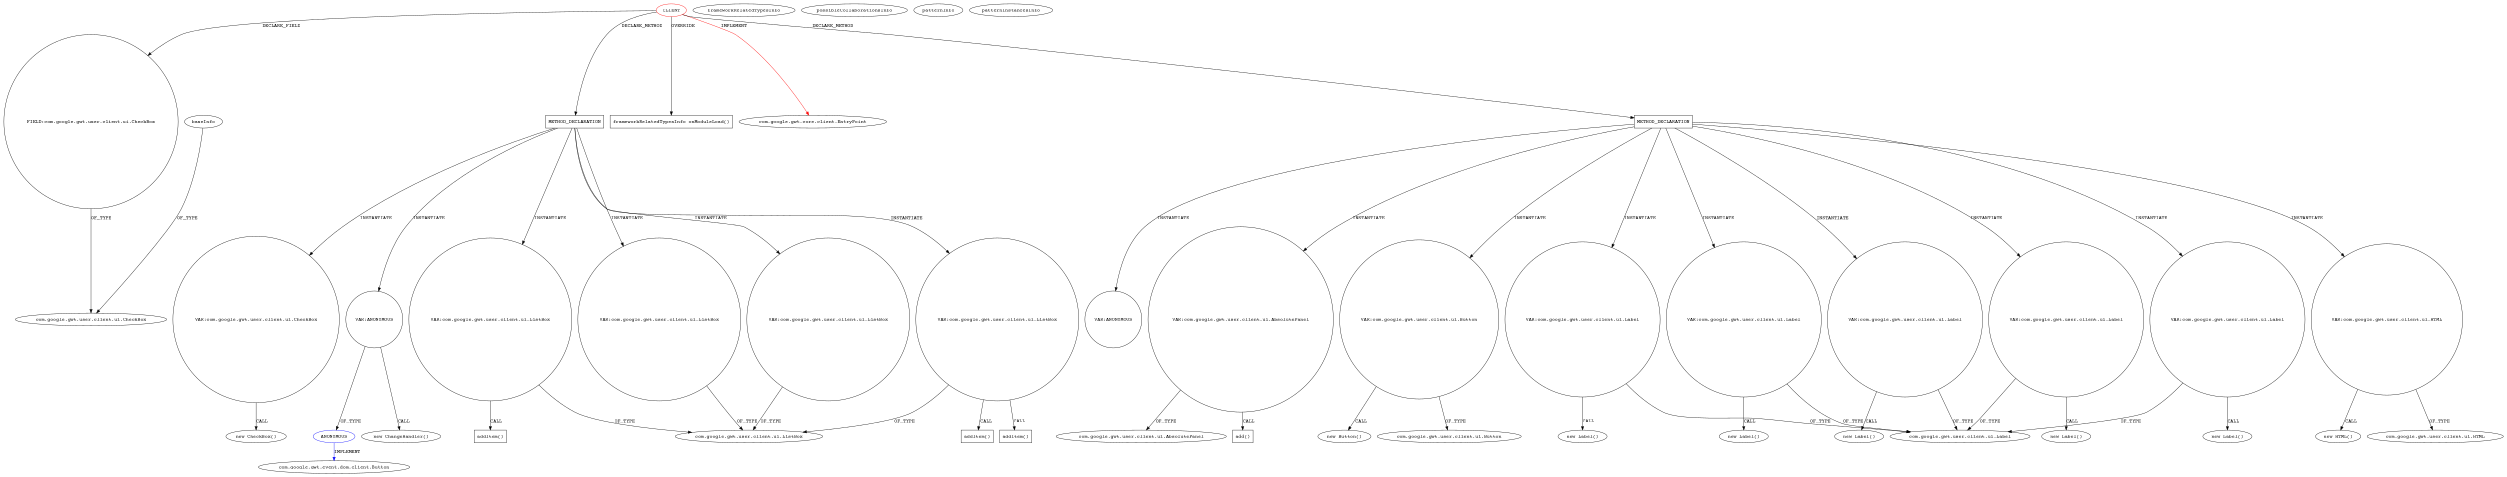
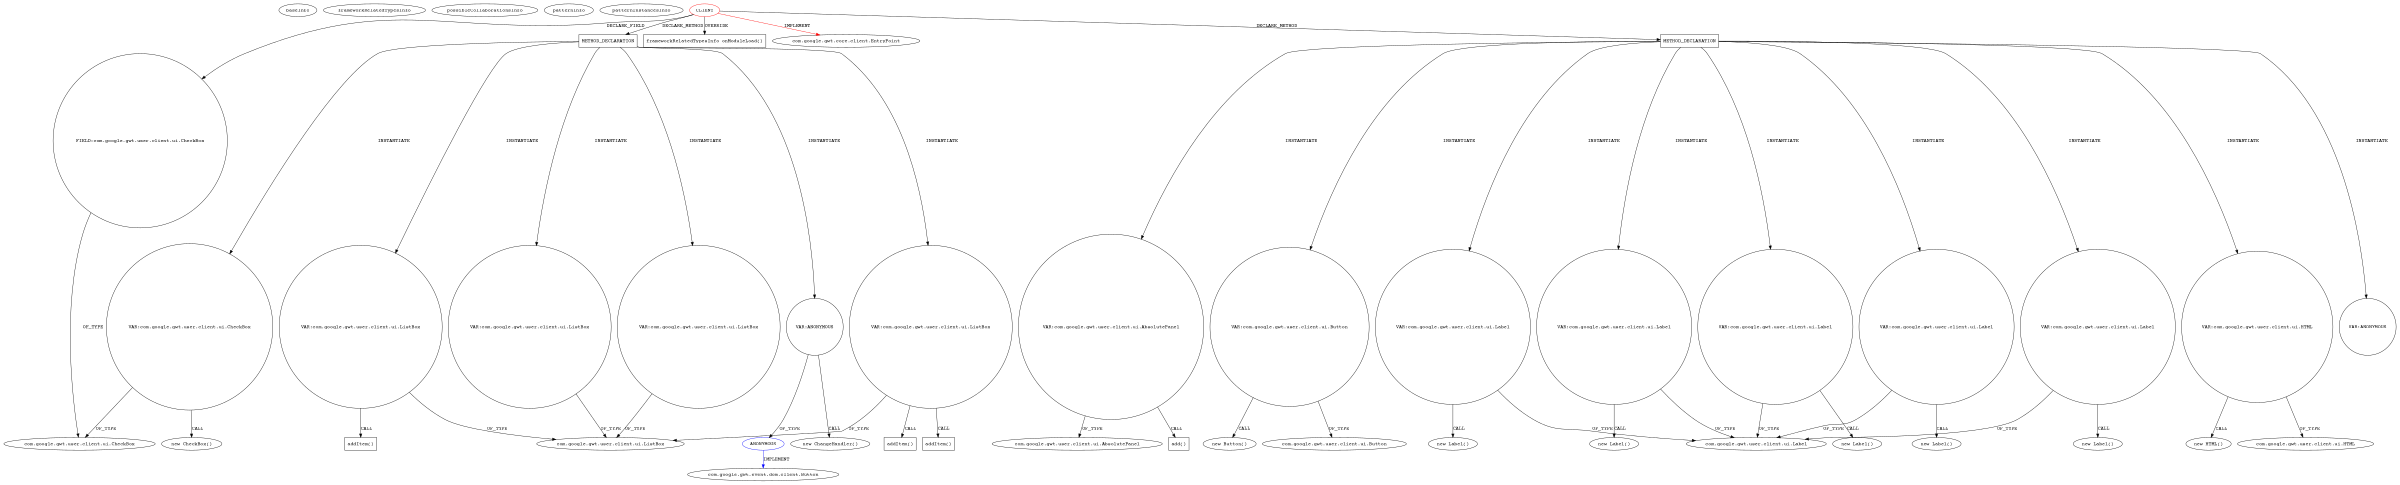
edge "baseInfo" -> "com.google.gwt.user.client.ui.CheckBox": now "VAR:com.google.gwt.user.client.ui.CheckBox" -> "com.google.gwt.user.client.ui.CheckBox"
